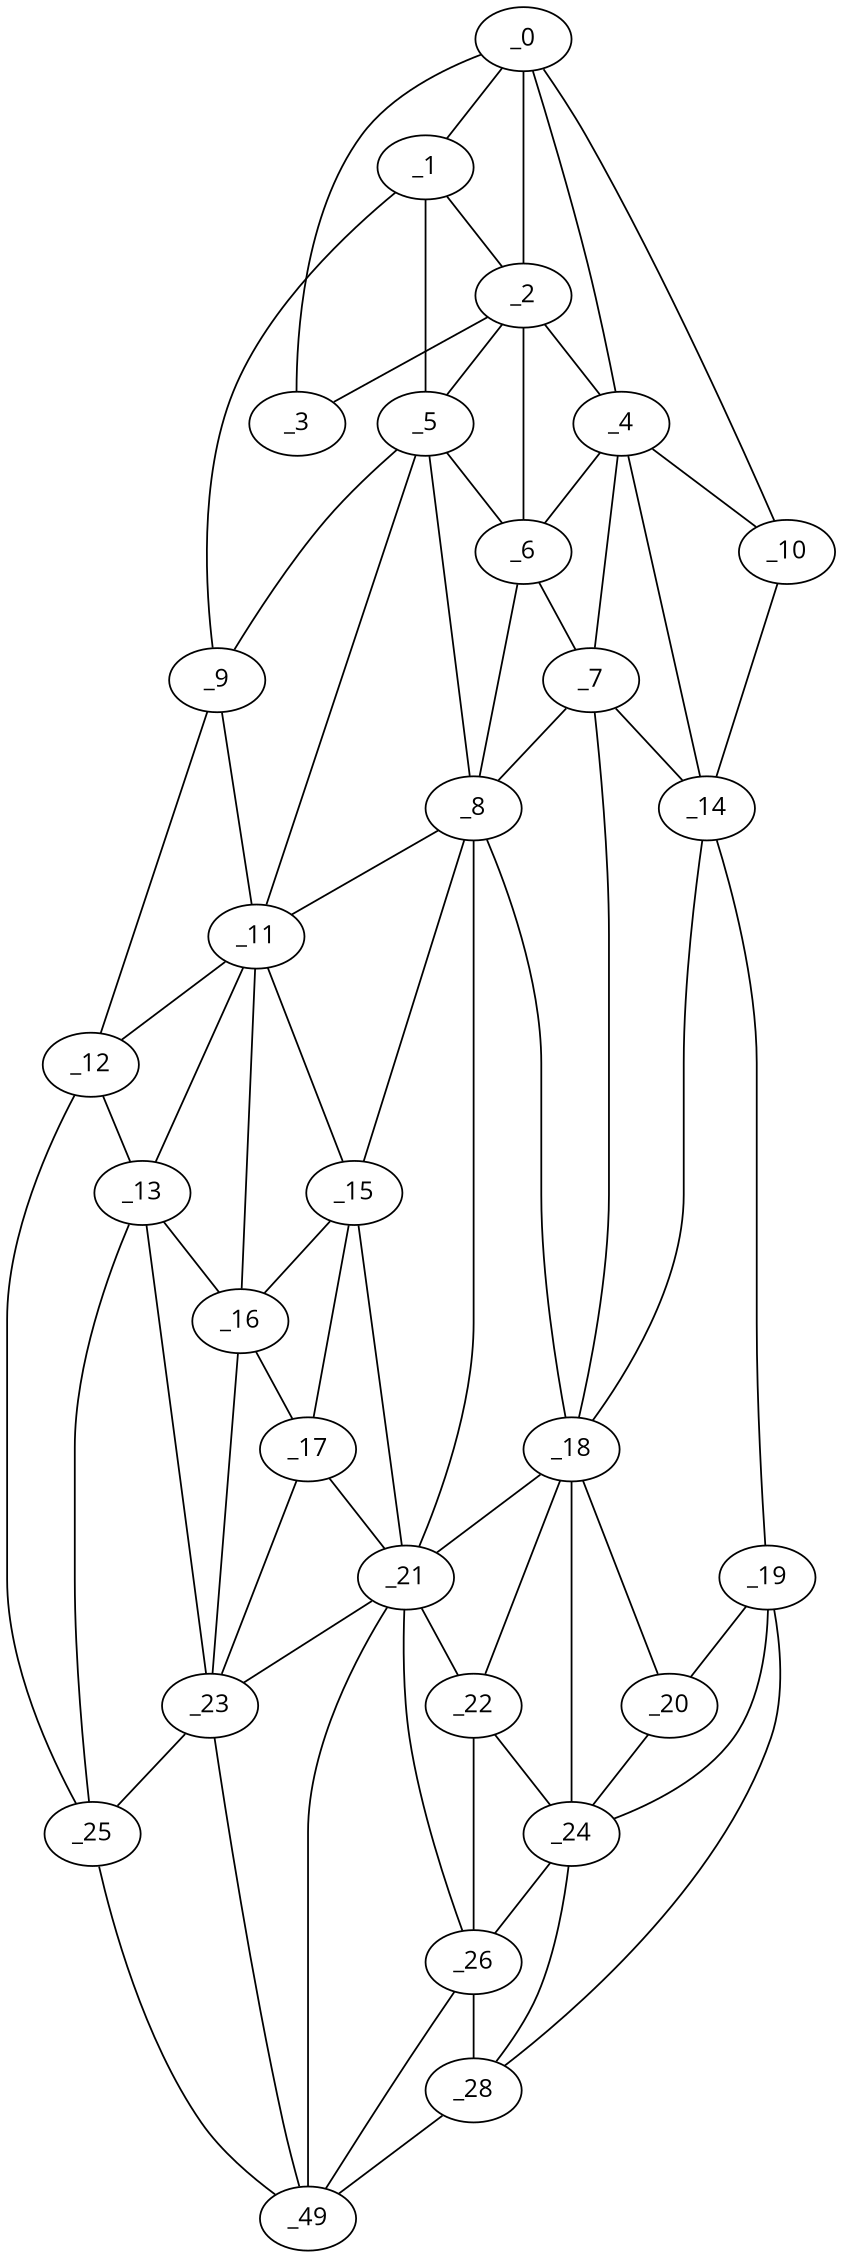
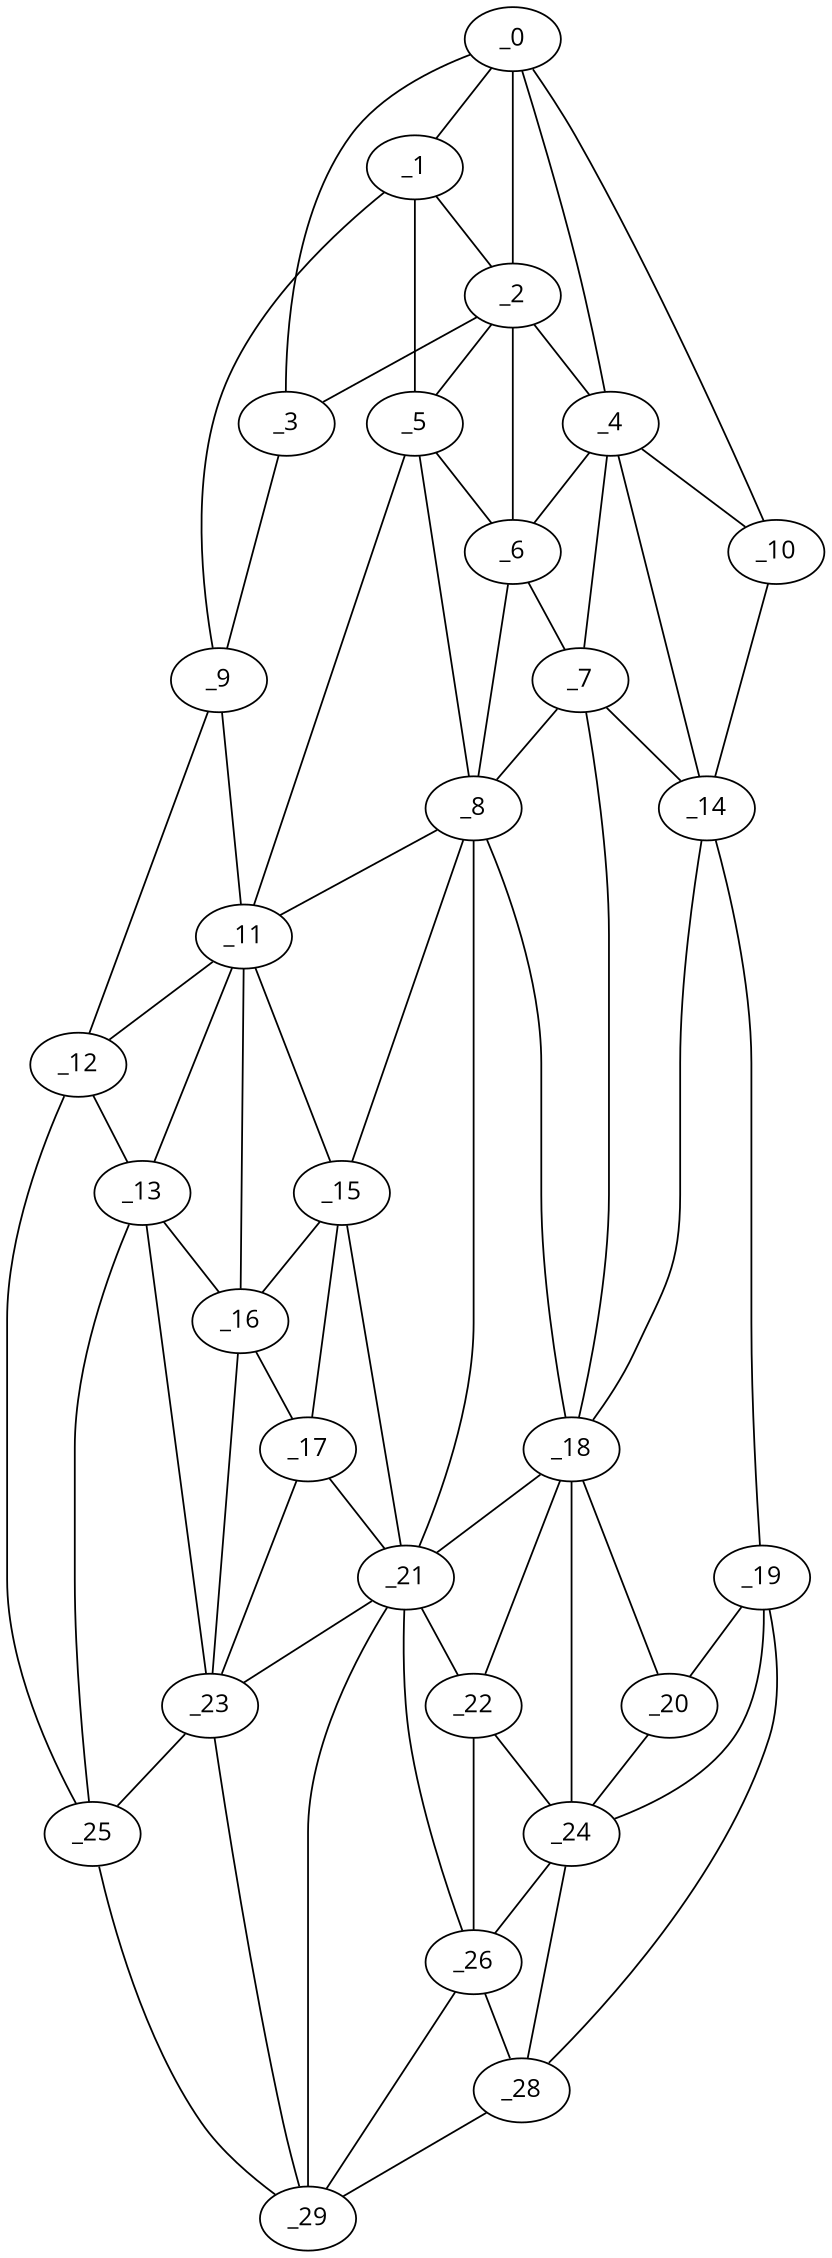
edge "_5" -- "_9": now "_3" -- "_9"
node "_49": label "_49" -> "_29"
